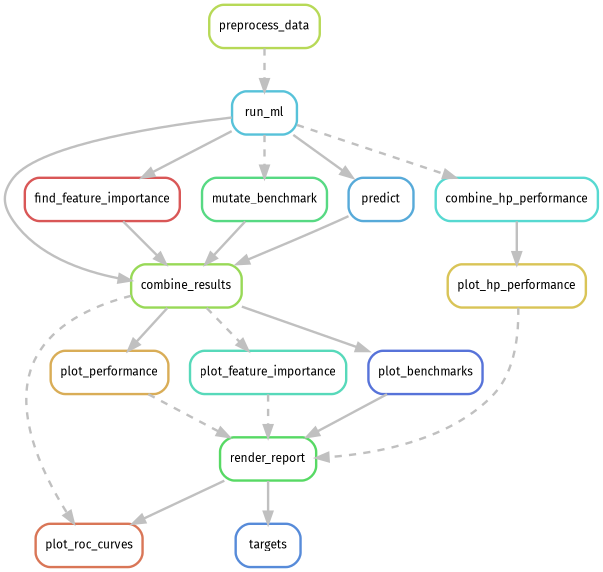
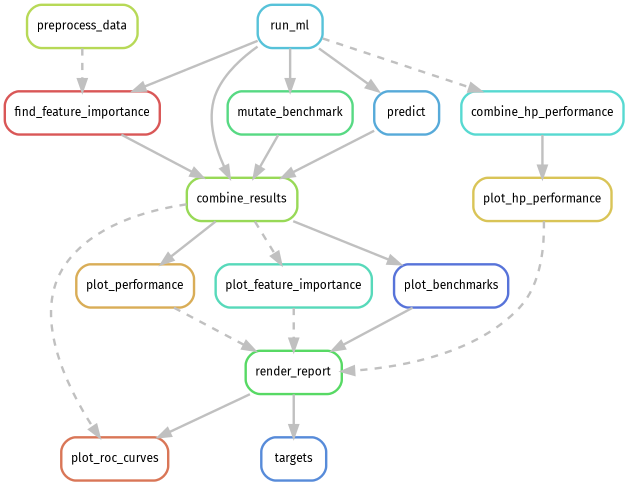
edge "preprocess_data" -> "run_ml": now "preprocess_data" -> "find_feature_importance"
edge "run_ml" -> "mutate_benchmark": style dashed -> bold
